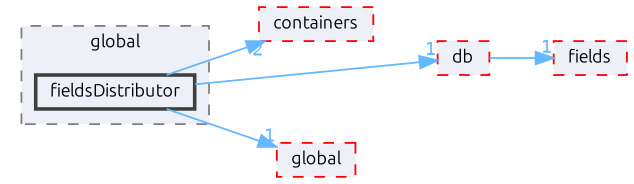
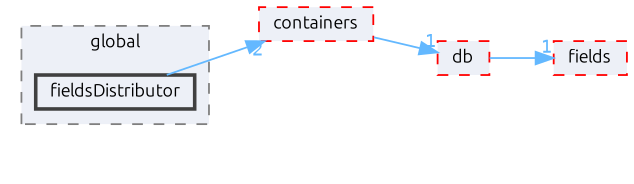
edge "fieldsDistributor" -> "db": now "containers" -> "db"
node "global": removed
